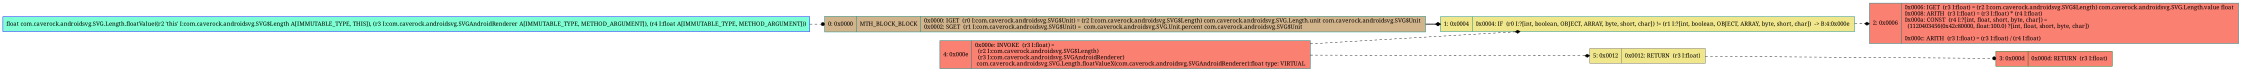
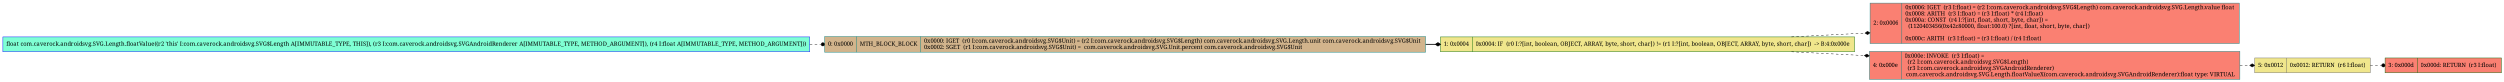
node "1: 0x0004": color teal -> darkgreen
edge "4: 0x000e" -> "1: 0x0004": reversed
node "5: 0x0012": text "0x0012: RETURN  (r3 I:float)" -> "0x0012: RETURN  (r6 I:float)"
